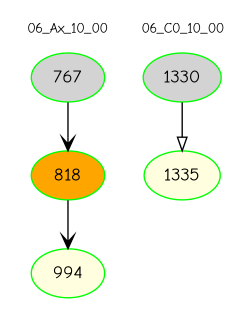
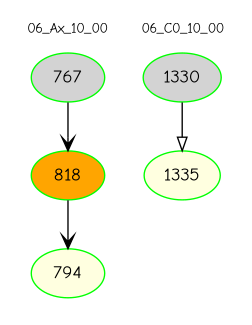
node "994": label "994" -> "794"
